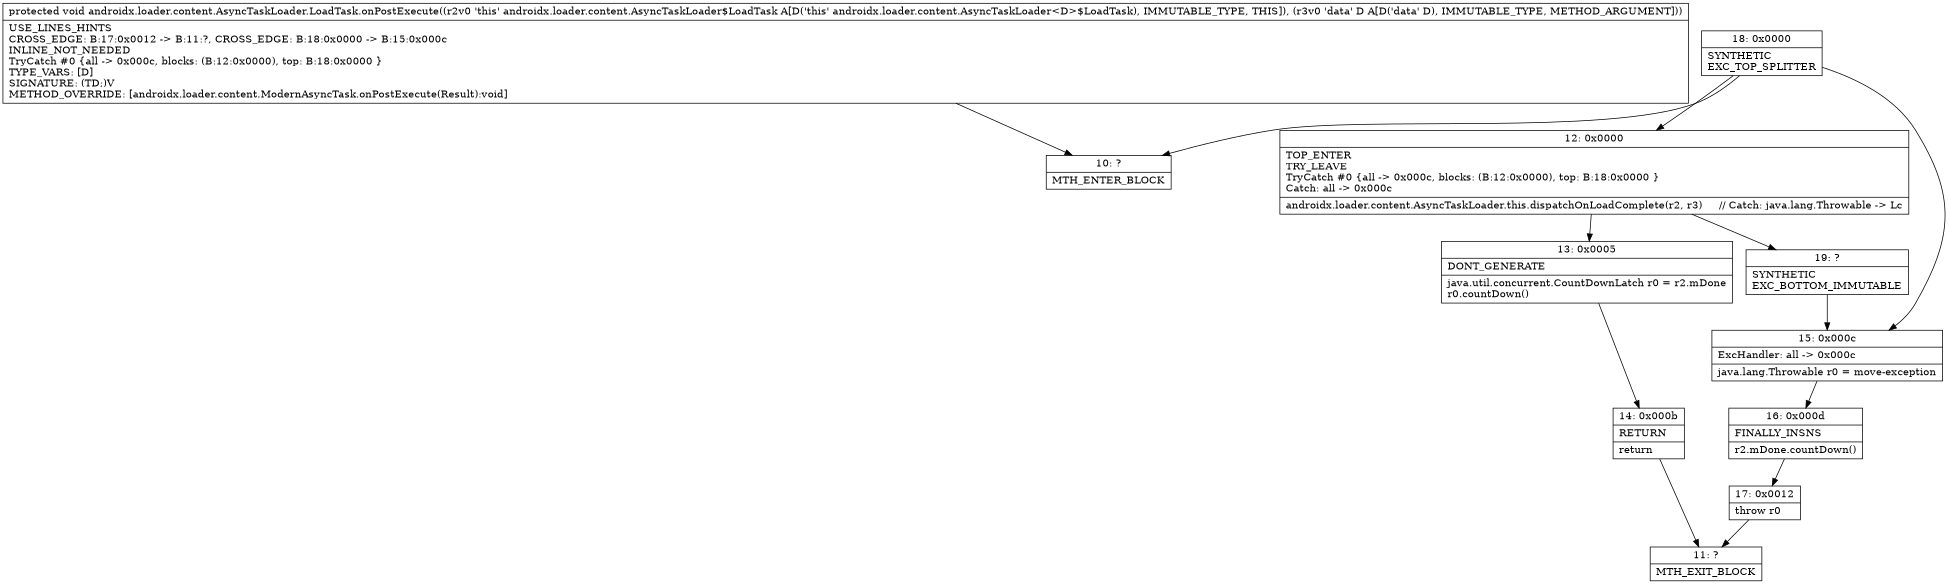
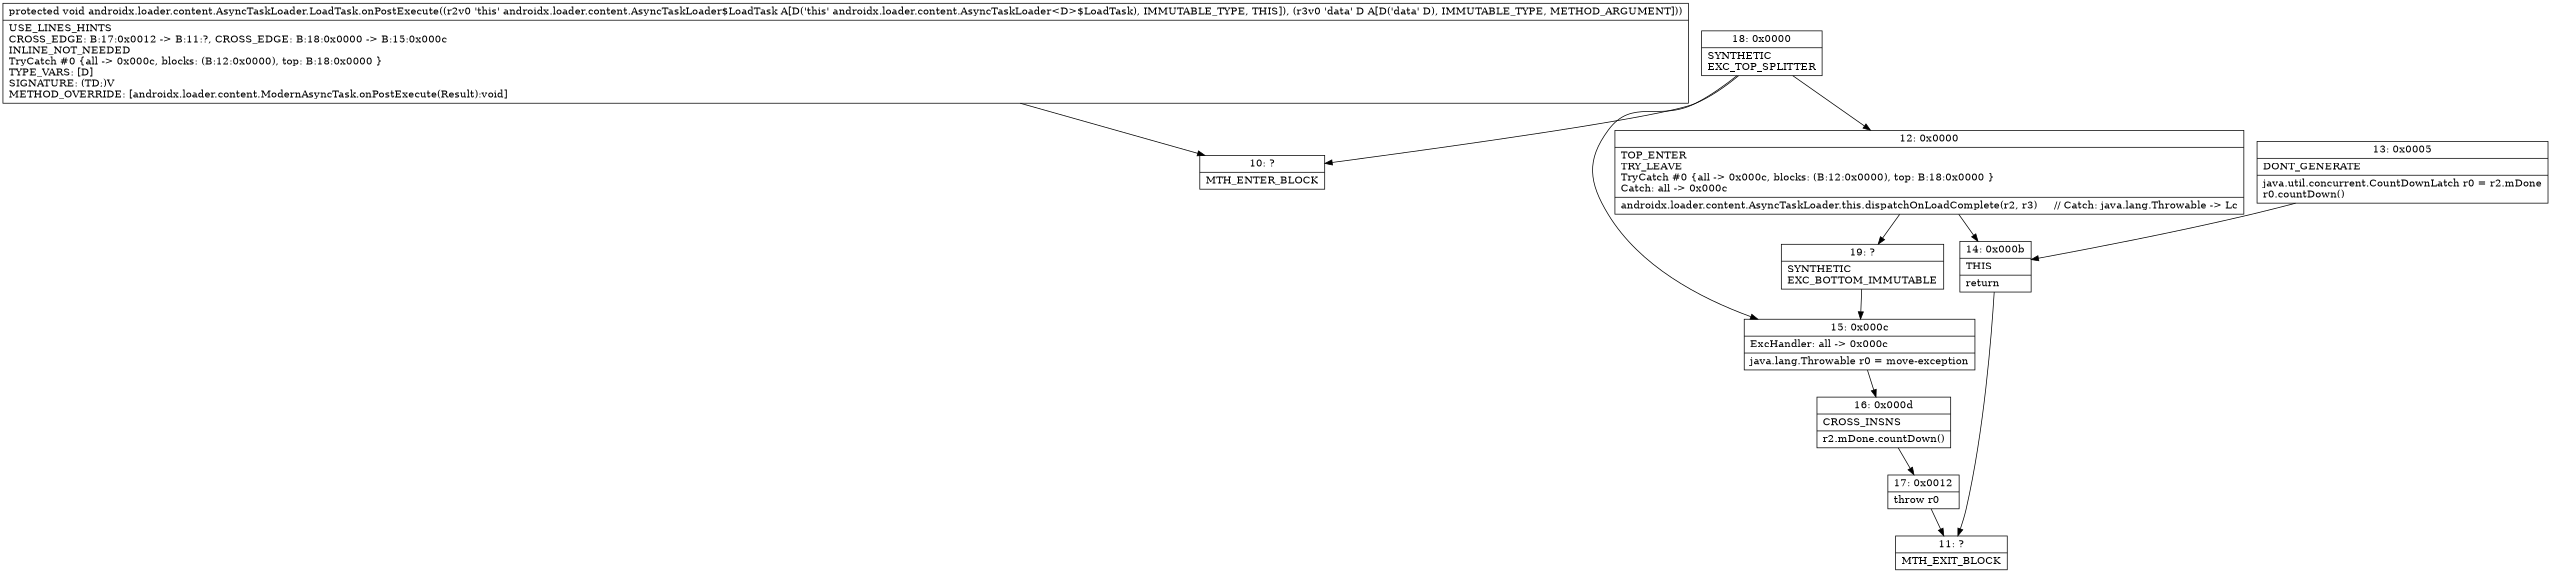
edge "12: 0x0000" -> "13: 0x0005": now "12: 0x0000" -> "14: 0x000b"
node "14: 0x000b": text "RETURN" -> "THIS"
node "16: 0x000d": text "FINALLY_INSNS" -> "CROSS_INSNS"
